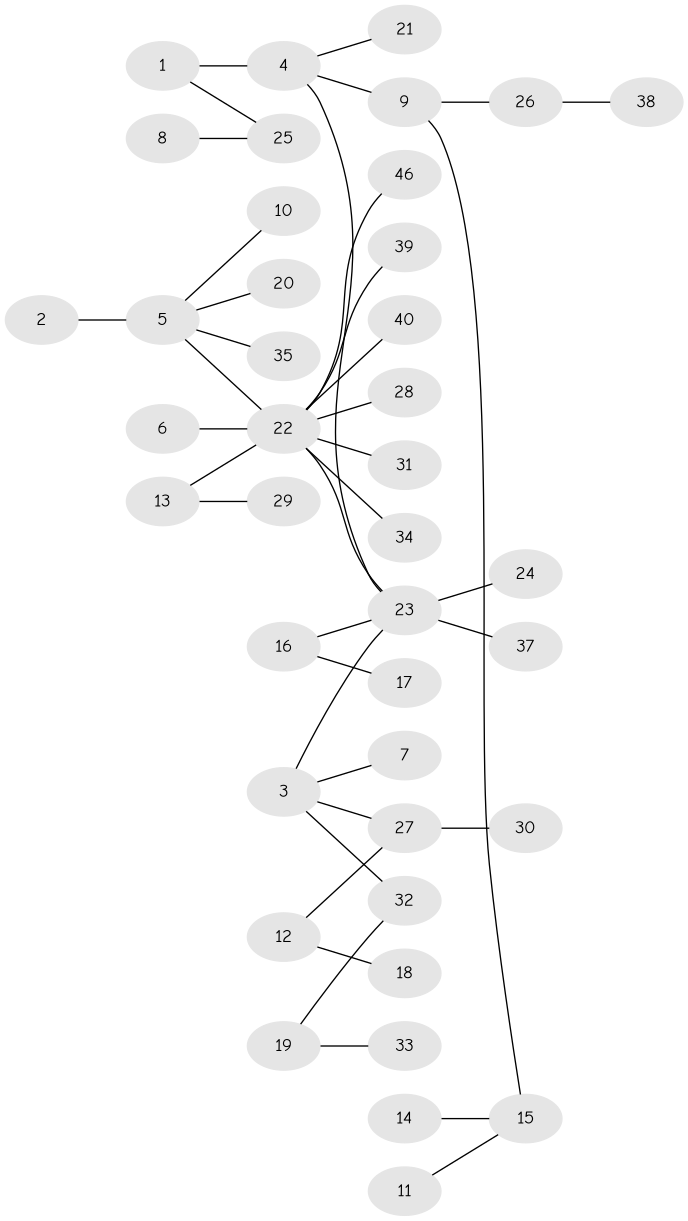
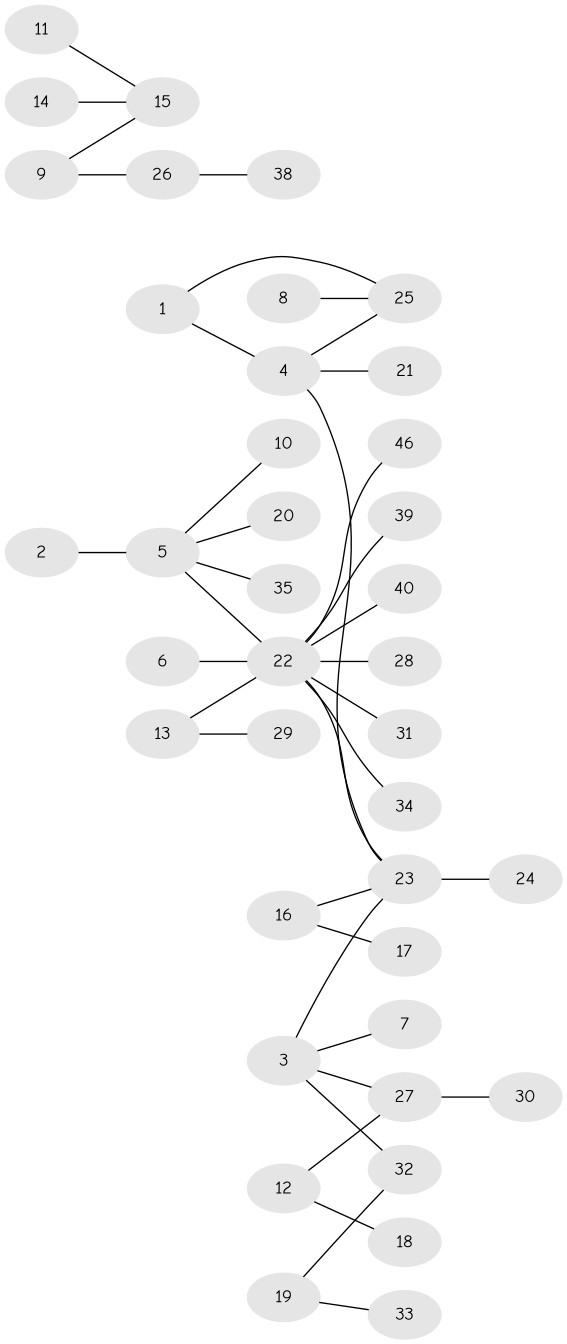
edge "4" -- "9": now "4" -- "25"
node "37": removed
